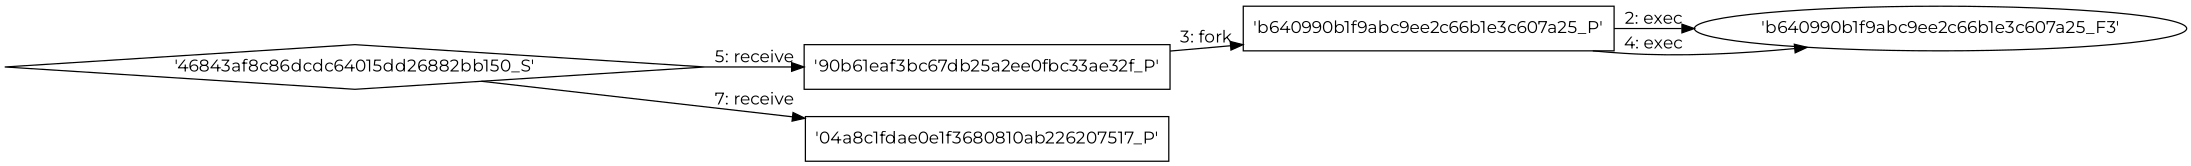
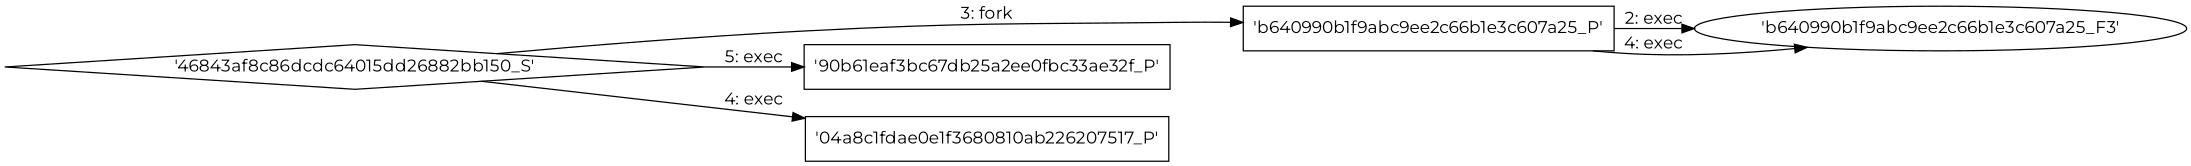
edge "'90b61eaf3bc67db25a2ee0fbc33ae32f_P'" -> "'b640990b1f9abc9ee2c66b1e3c607a25_P'": now "'46843af8c86dcdc64015dd26882bb150_S'" -> "'b640990b1f9abc9ee2c66b1e3c607a25_P'"
edge "'46843af8c86dcdc64015dd26882bb150_S'" -> "'90b61eaf3bc67db25a2ee0fbc33ae32f_P'": label "5: receive" -> "5: exec"
edge "'46843af8c86dcdc64015dd26882bb150_S'" -> "'04a8c1fdae0e1f3680810ab226207517_P'": label "7: receive" -> "4: exec"
